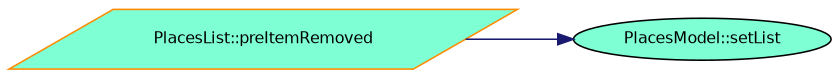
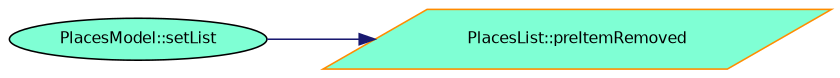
edge "PlacesList::preItemRemoved" -> "PlacesModel::setList": reversed
